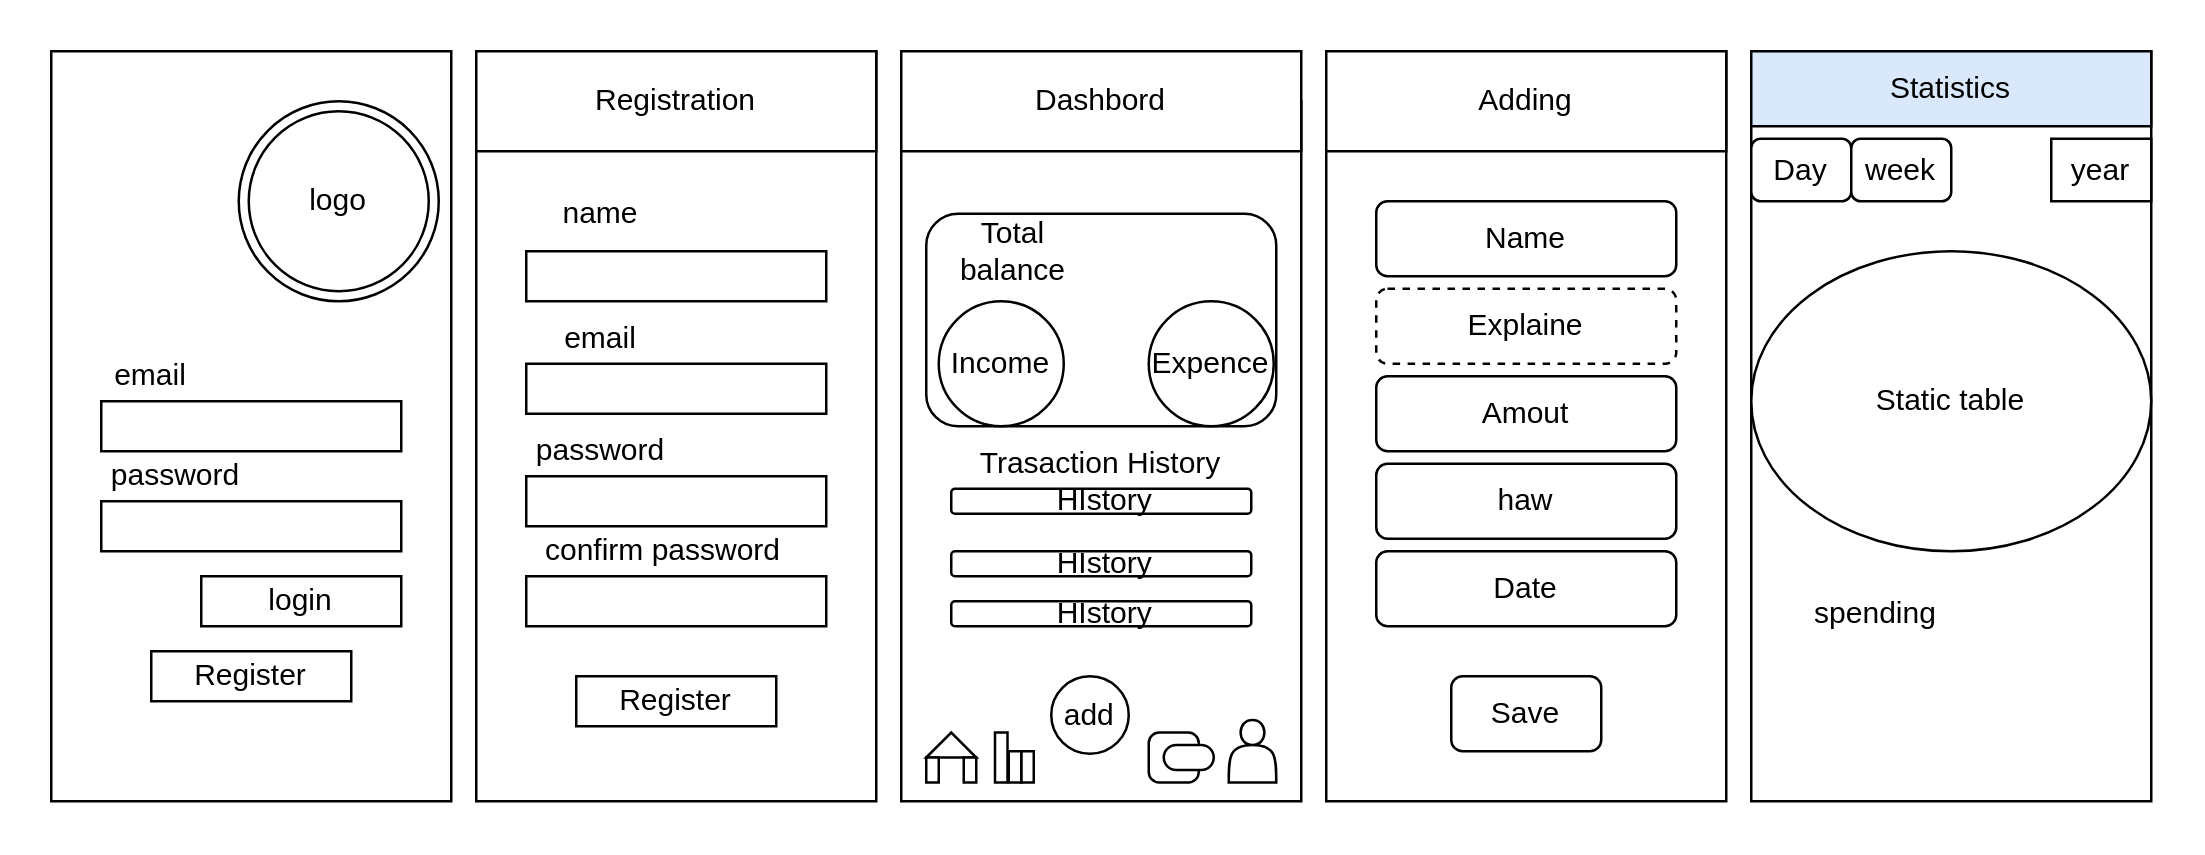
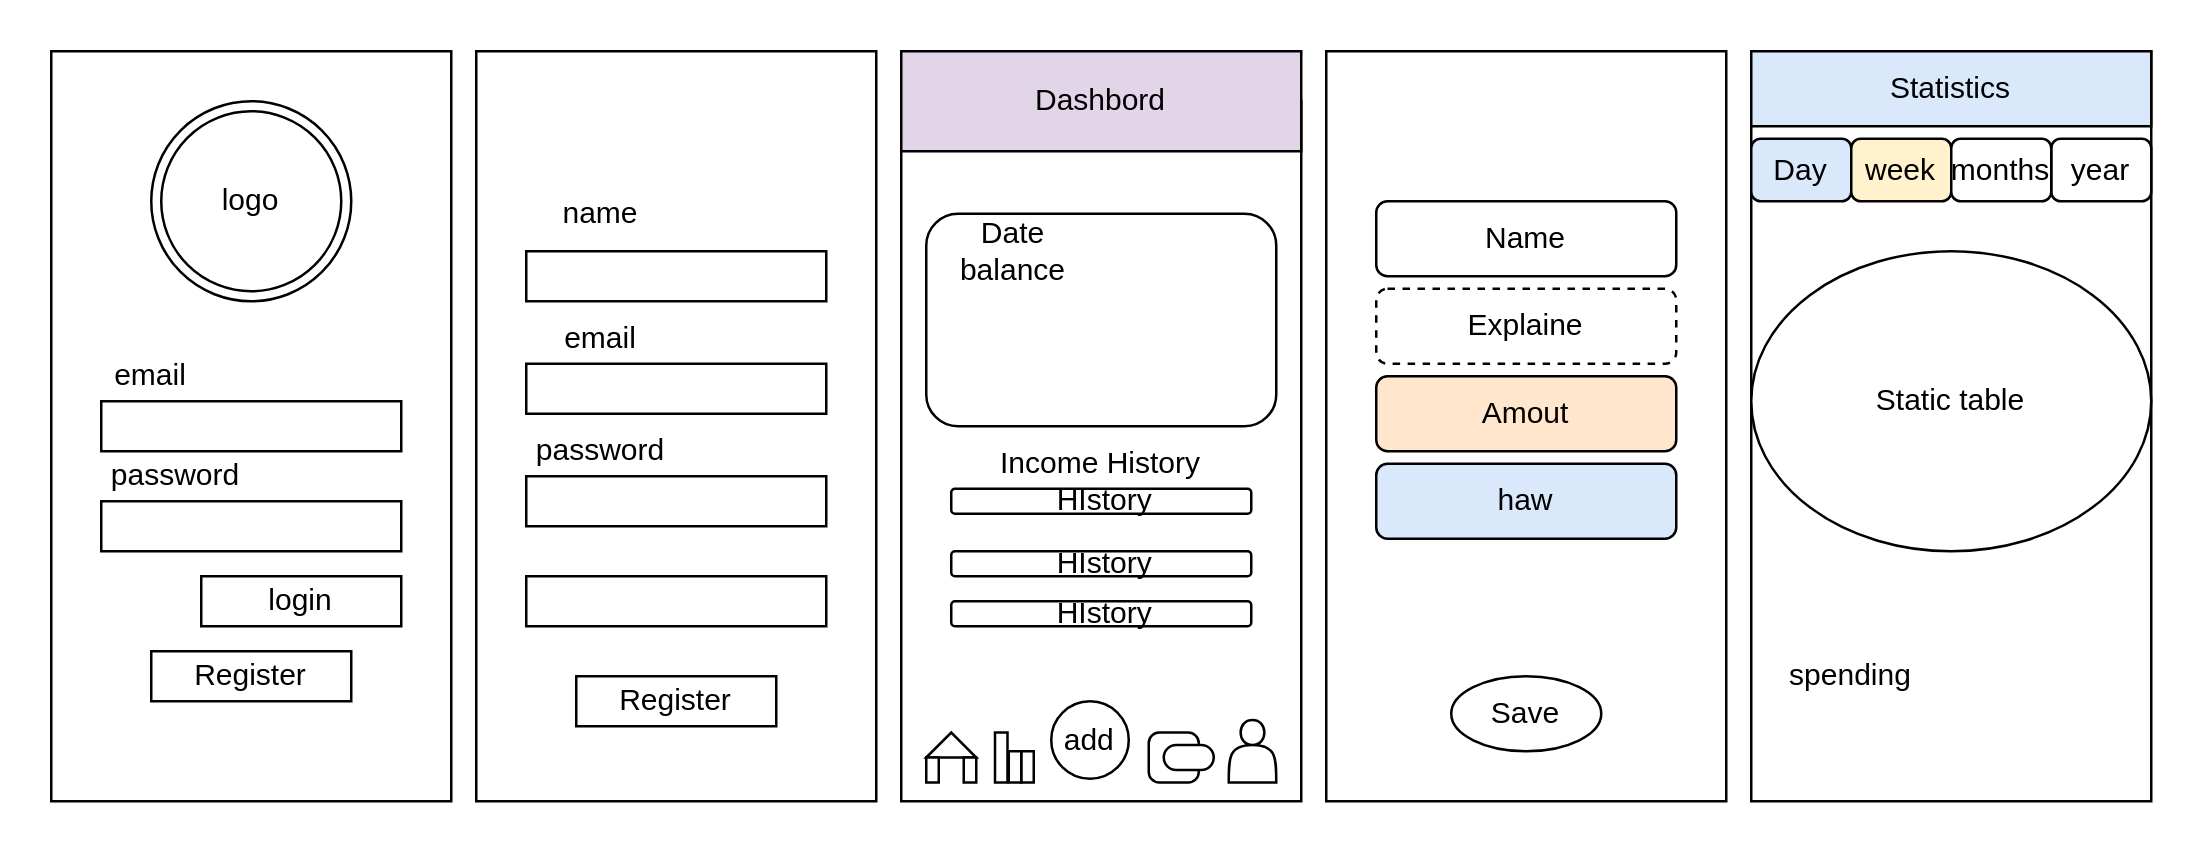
node "Registration": removed
node "Dashbord": fillcolor #ffffff -> #e1d5e7
node "Adding": removed
node "Day": fillcolor #ffffff -> #dae8fc
node "week": fillcolor #ffffff -> #fff2cc
node "months": added
node "year": shape rectangle -> rounded rectangle
node "logo": moved (339, 201) -> (251, 201)
node "Total balance": label "Total balance" -> "Date balance"
node "Income": removed
node "Expence": removed
node "Amout": fillcolor #ffffff -> #ffe6cc
node "Trasaction History": label "Trasaction History" -> "Income History"
node "haw": fillcolor #ffffff -> #dae8fc
node "confirm password": removed
node "Date": removed
node "spending": moved (1876, 614) -> (1851, 676)
node "Save": shape rounded rectangle -> ellipse
node "add": moved (1090, 715) -> (1090, 740)
